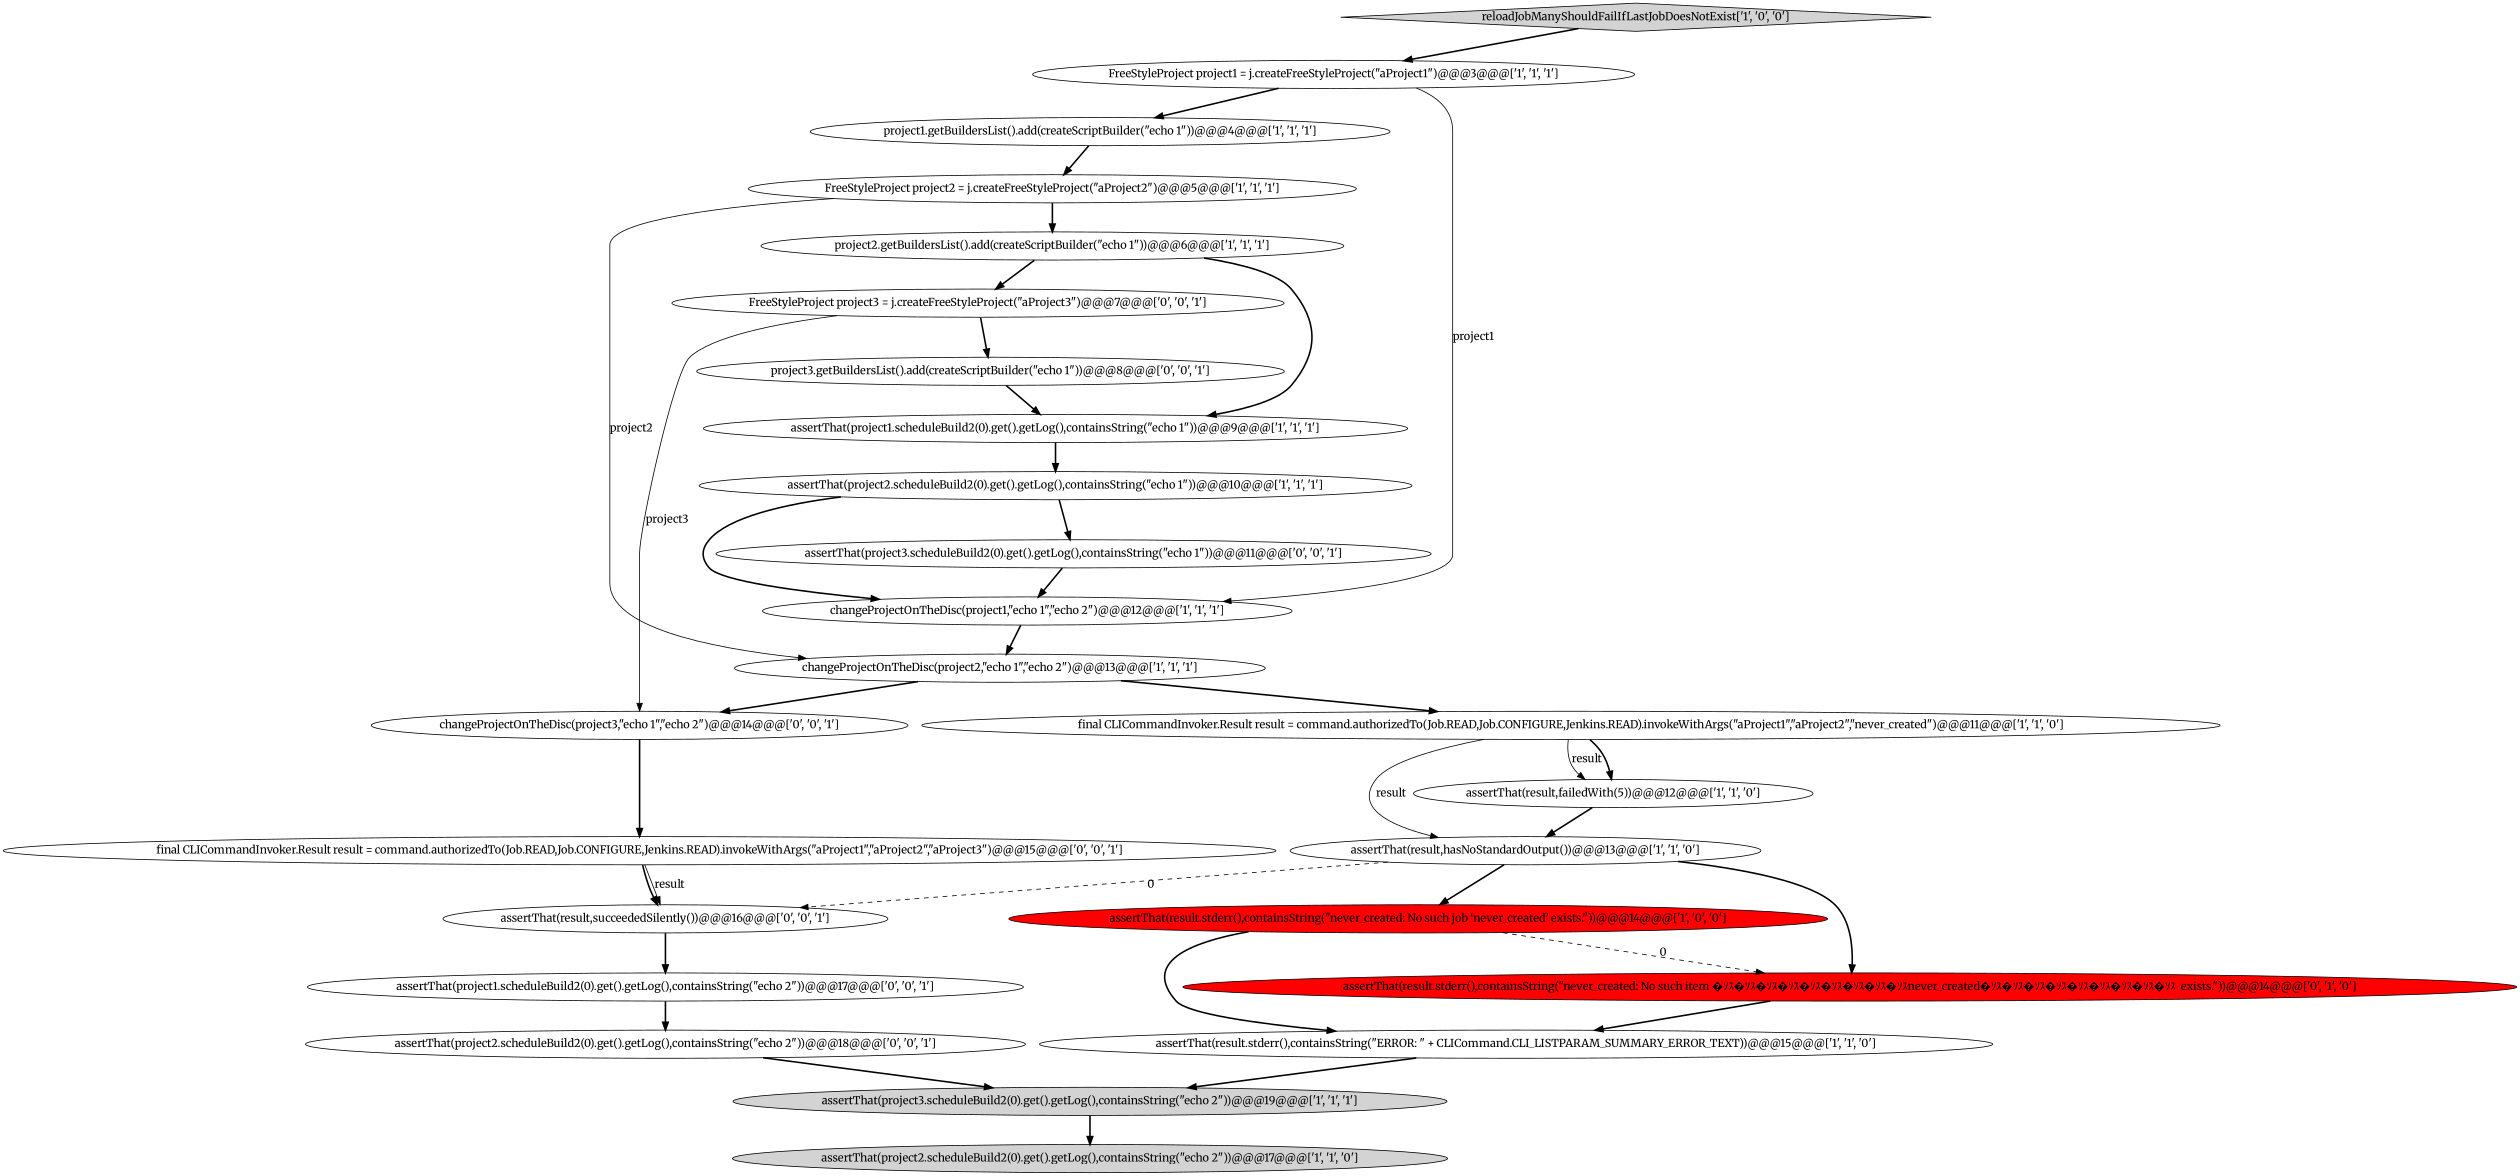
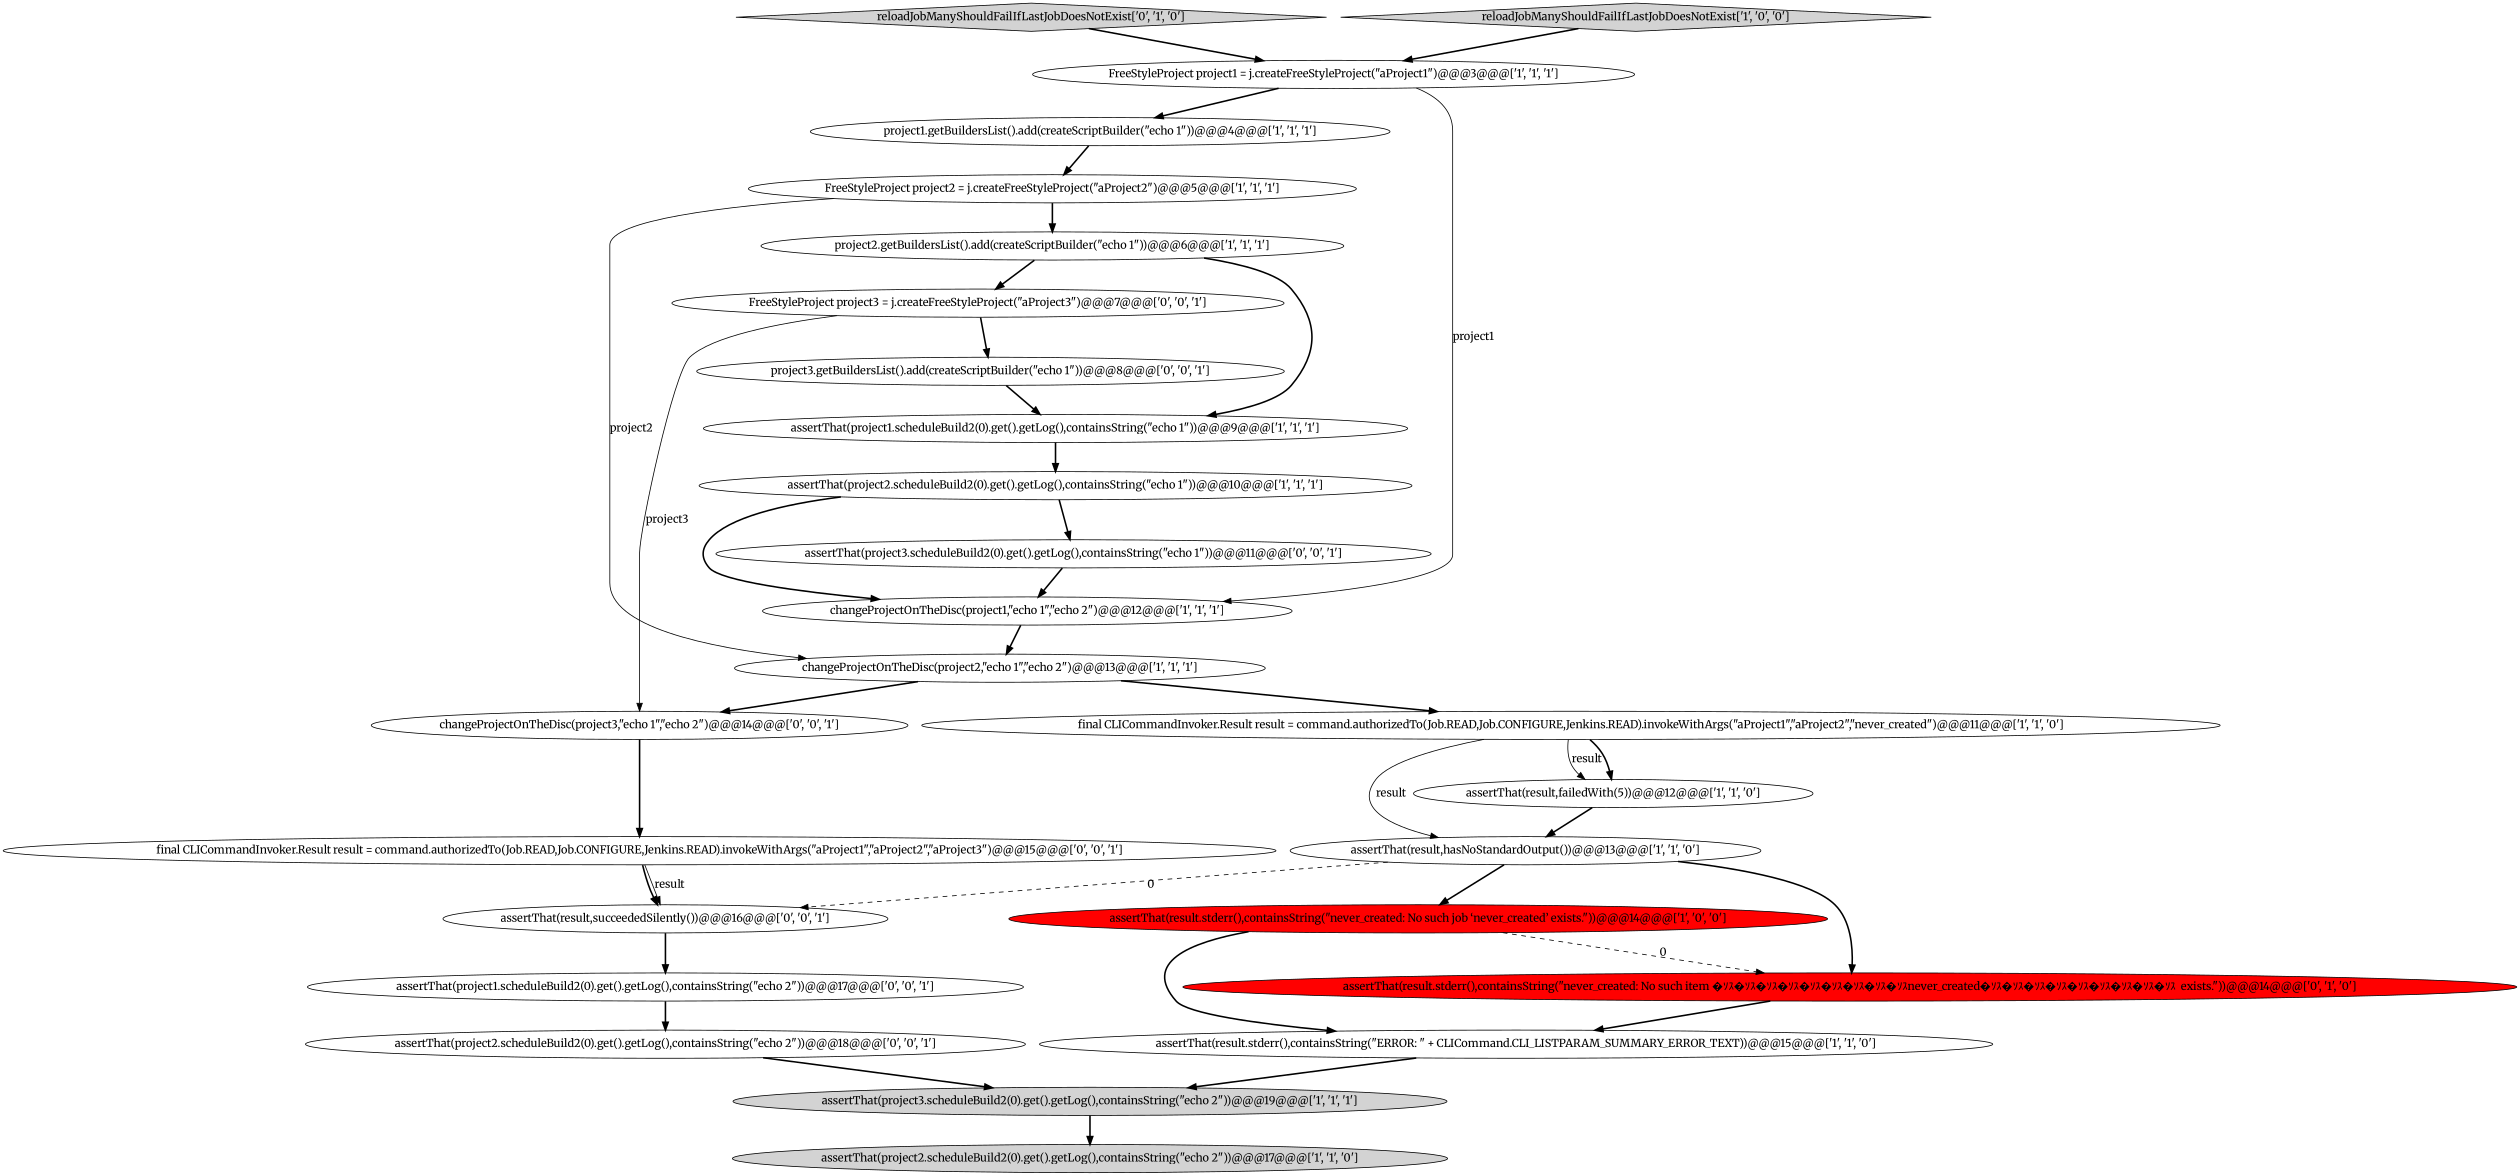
node "reloadJobManyShouldFailIfLastJobDoesNotExist['0', '1', '0']": added
